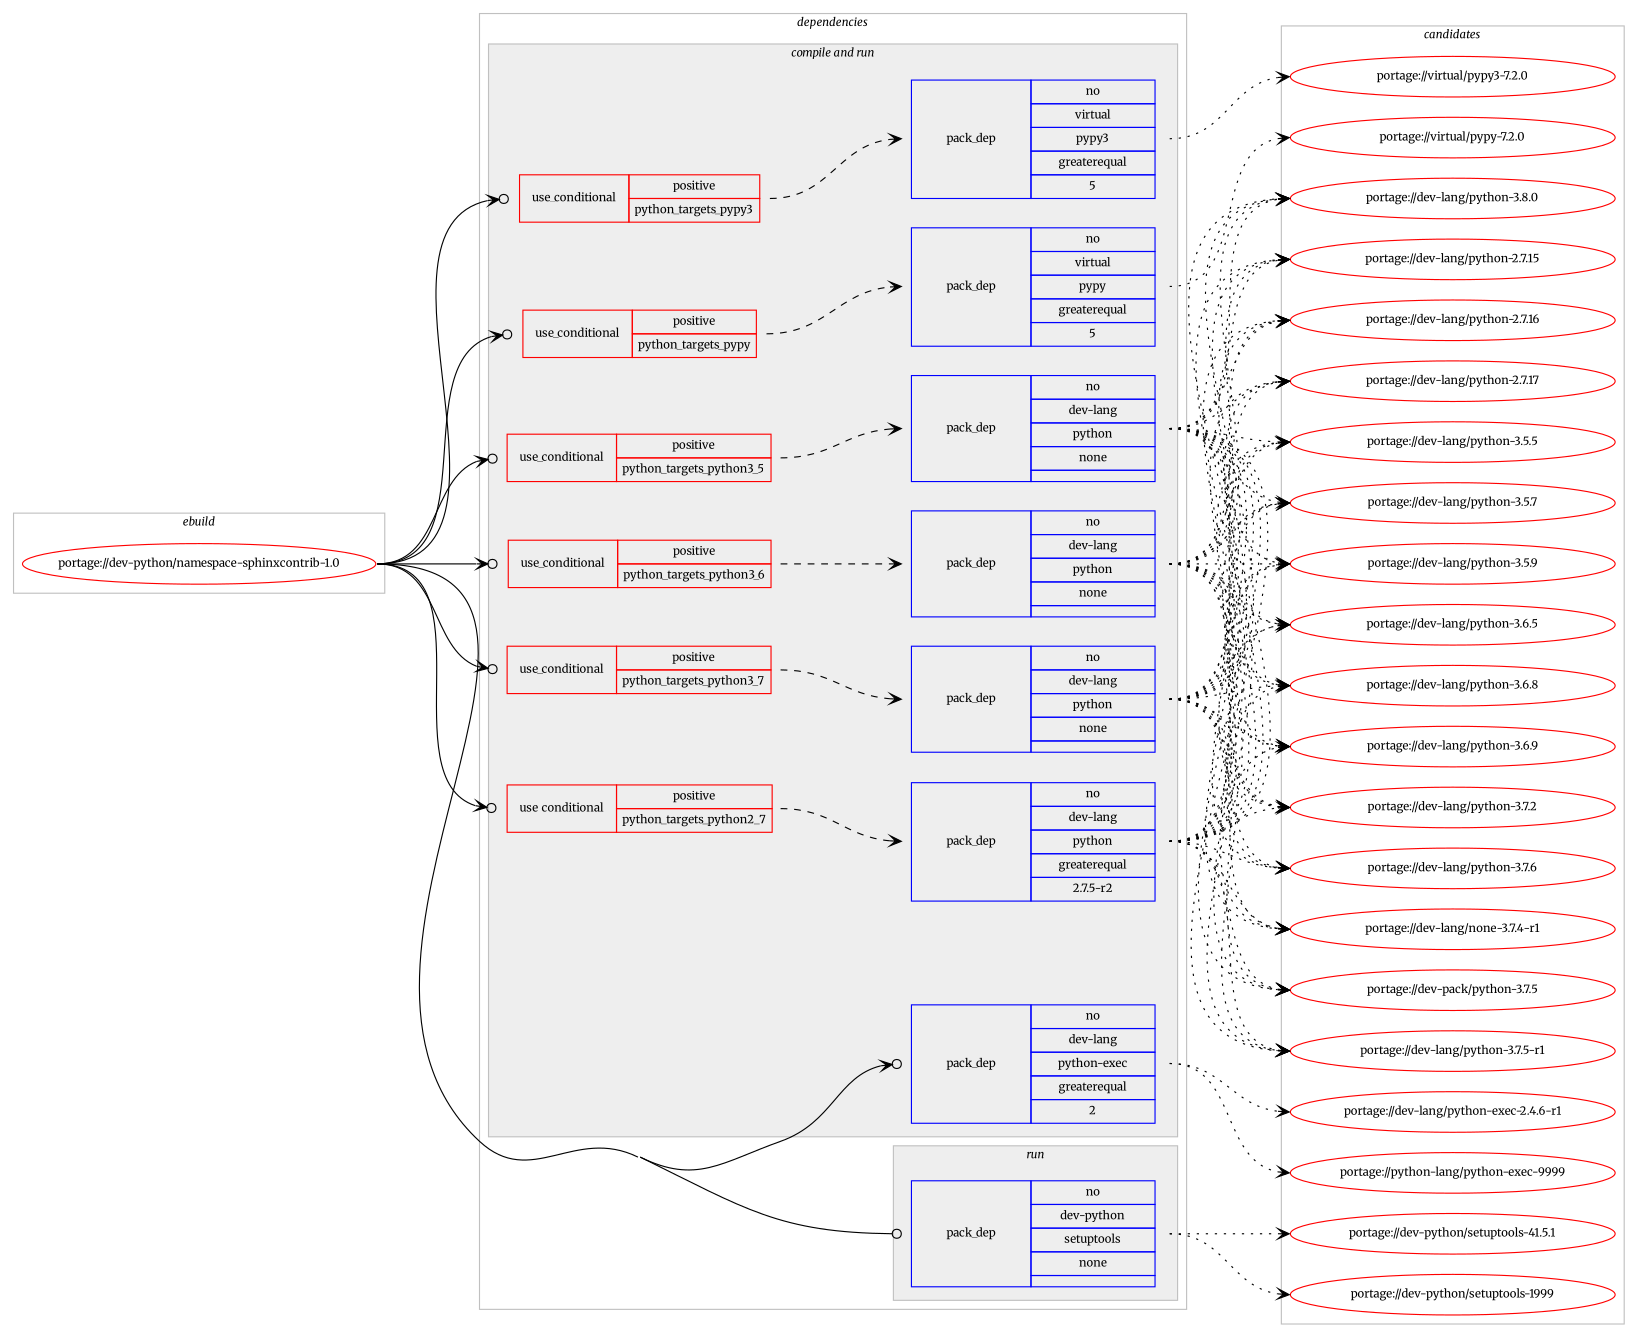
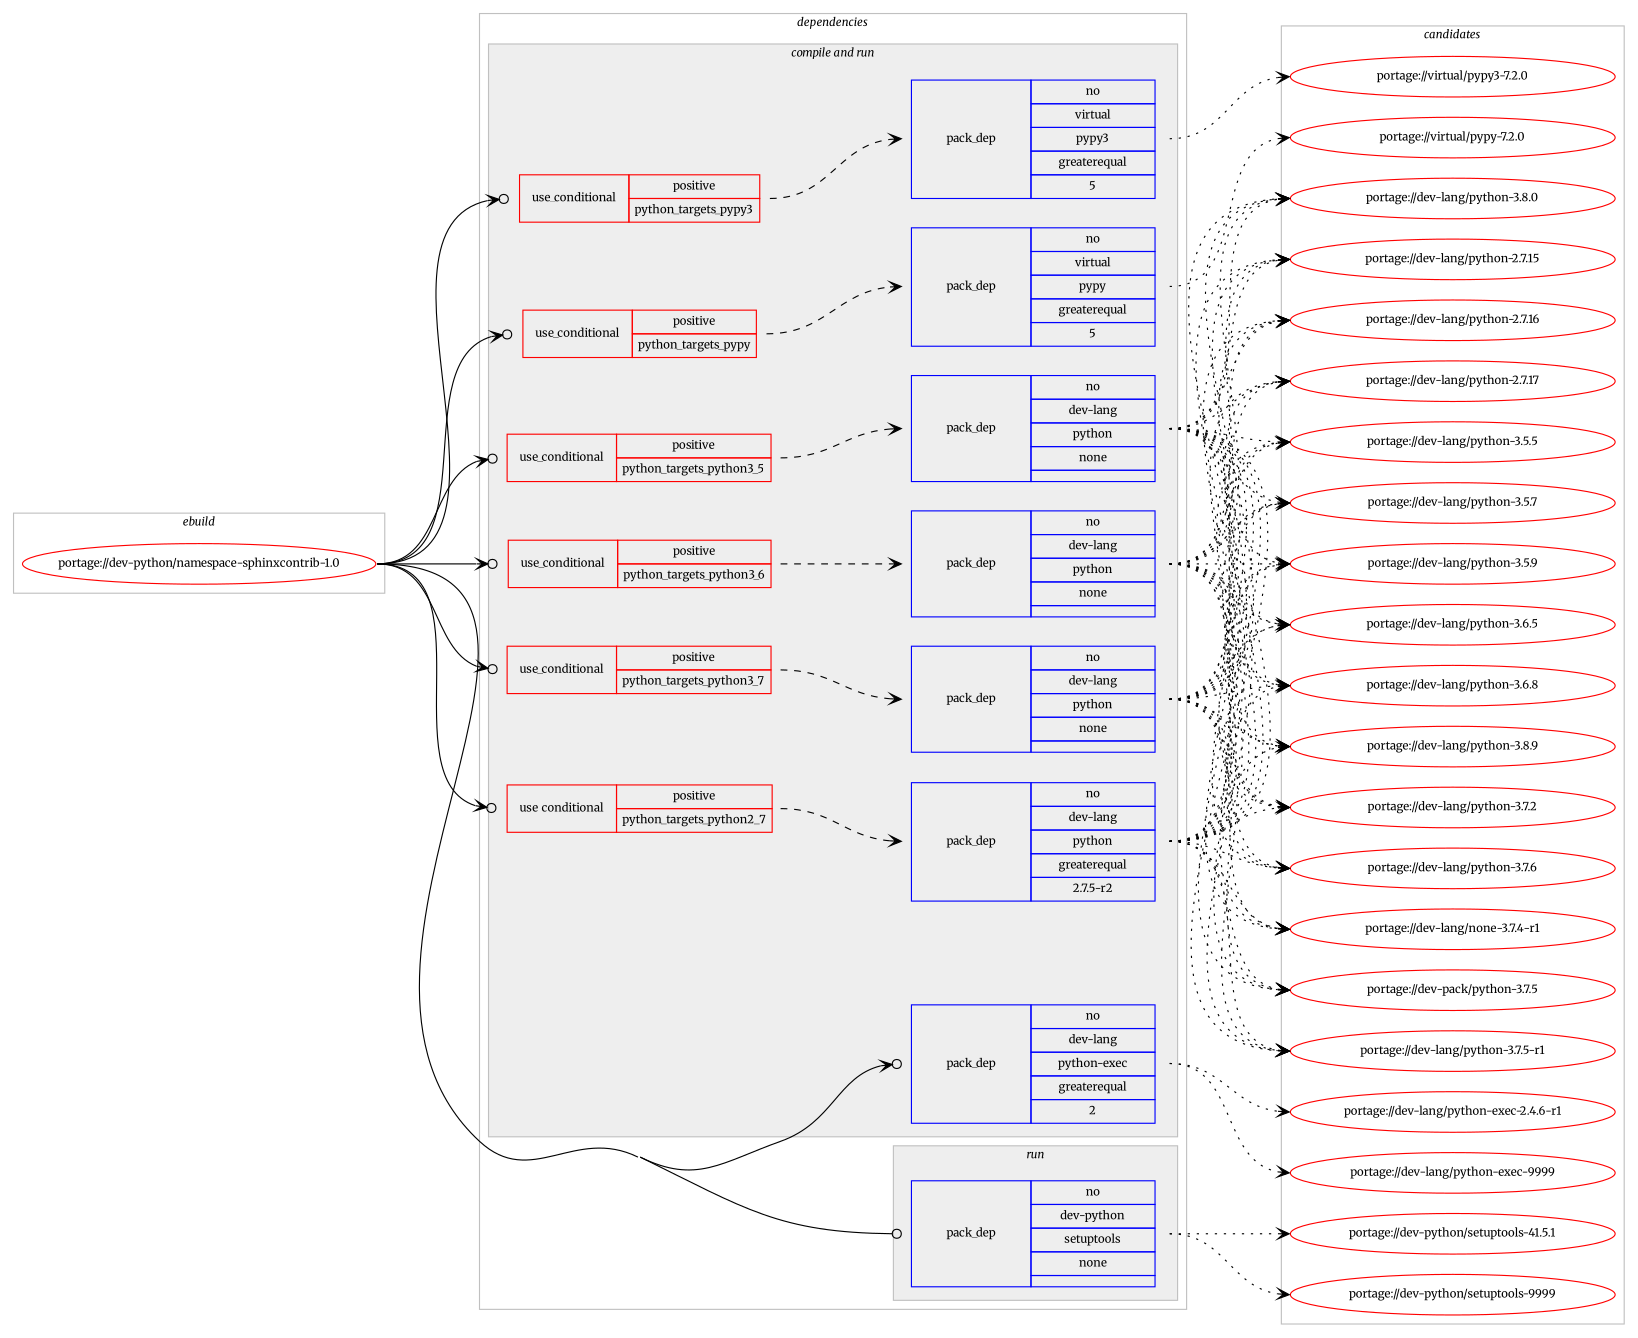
node "portage://dev-lang/python-3.6.9": label "portage://dev-lang/python-3.6.9" -> "portage://dev-lang/python-3.8.9"
node "portage://python-lang/python-exec-9999": label "portage://python-lang/python-exec-9999" -> "portage://dev-lang/python-exec-9999"
node "portage://dev-python/setuptools-1999": label "portage://dev-python/setuptools-1999" -> "portage://dev-python/setuptools-9999"
